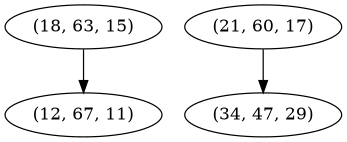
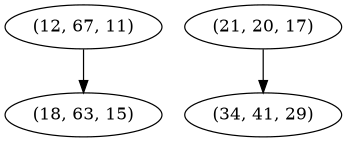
node "(21, 60, 17)": label "(21, 60, 17)" -> "(21, 20, 17)"
edge "(18, 63, 15)" -> "(12, 67, 11)": reversed
node "(34, 47, 29)": label "(34, 47, 29)" -> "(34, 41, 29)"
